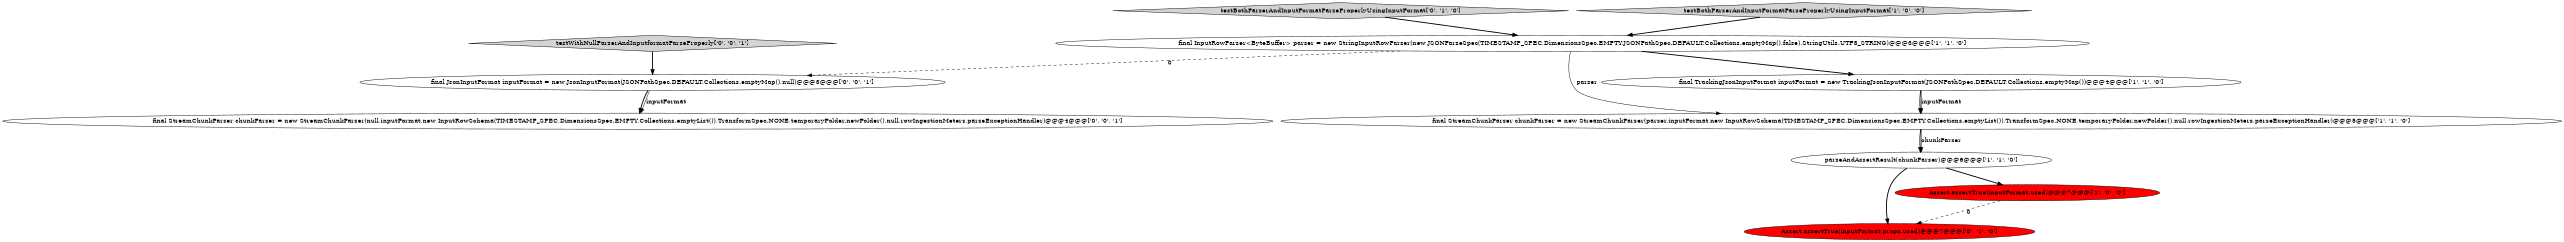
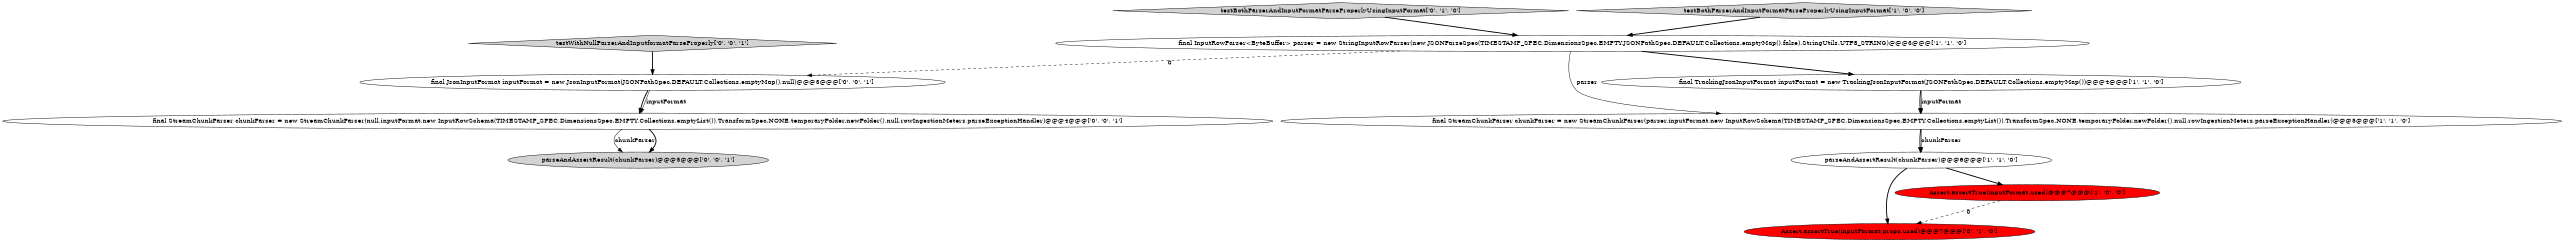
node "parseAndAssertResult(chunkParser)@@@5@@@['0', '0', '1']": added
